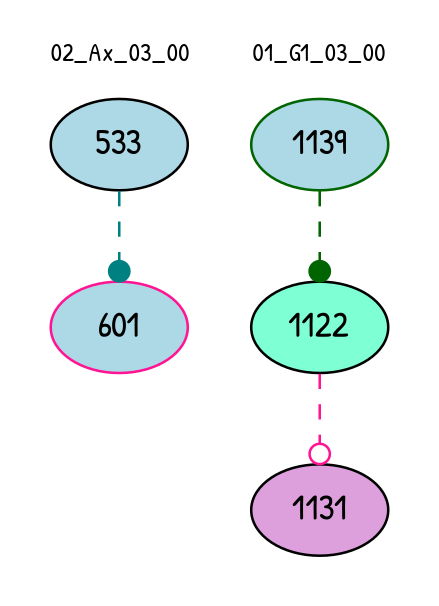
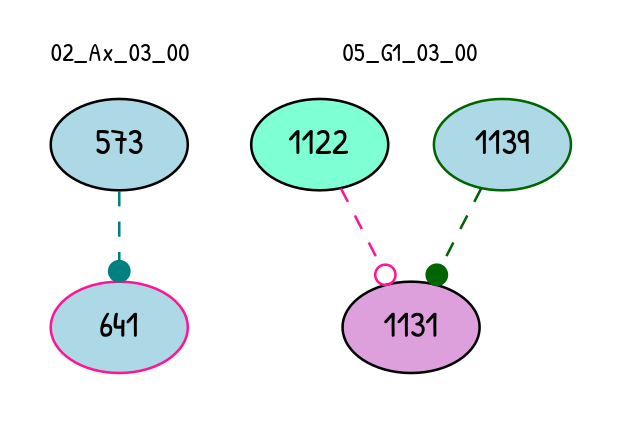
cluster "01_G1_03_00": label "01_G1_03_00" -> "05_G1_03_00"
node "533": label "533" -> "573"
edge "1139" -> "1122": now "1139" -> "1131"
node "601": label "601" -> "641"
